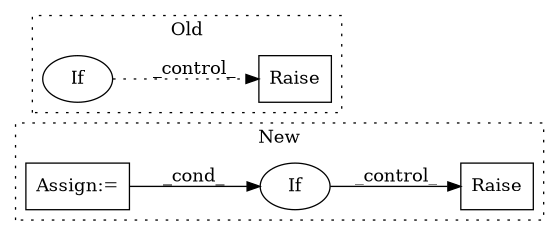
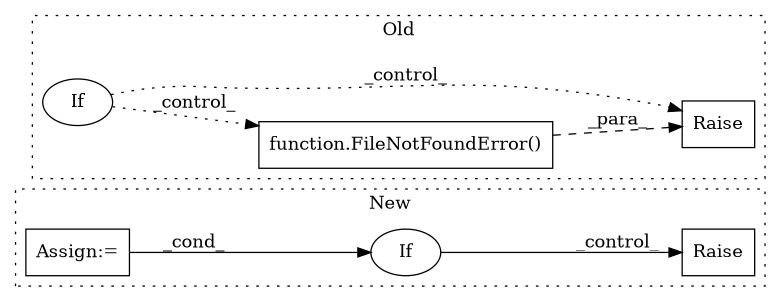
node "function.FileNotFoundError()": added
